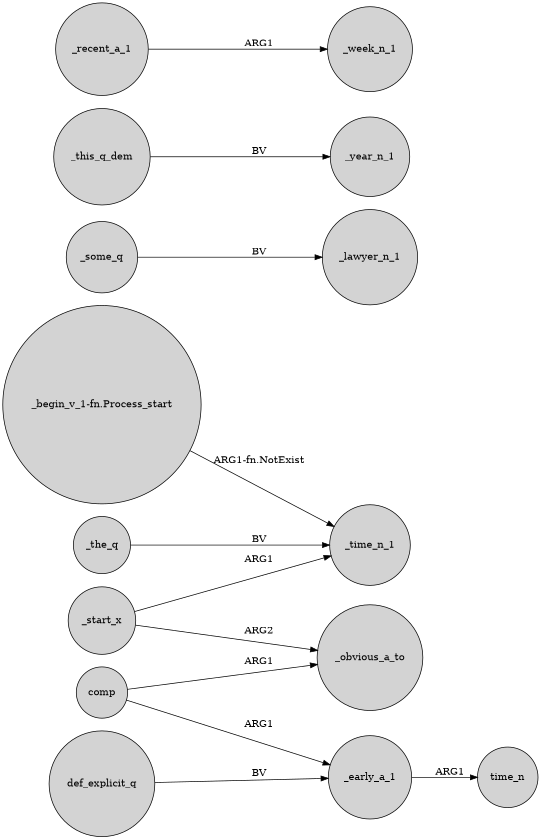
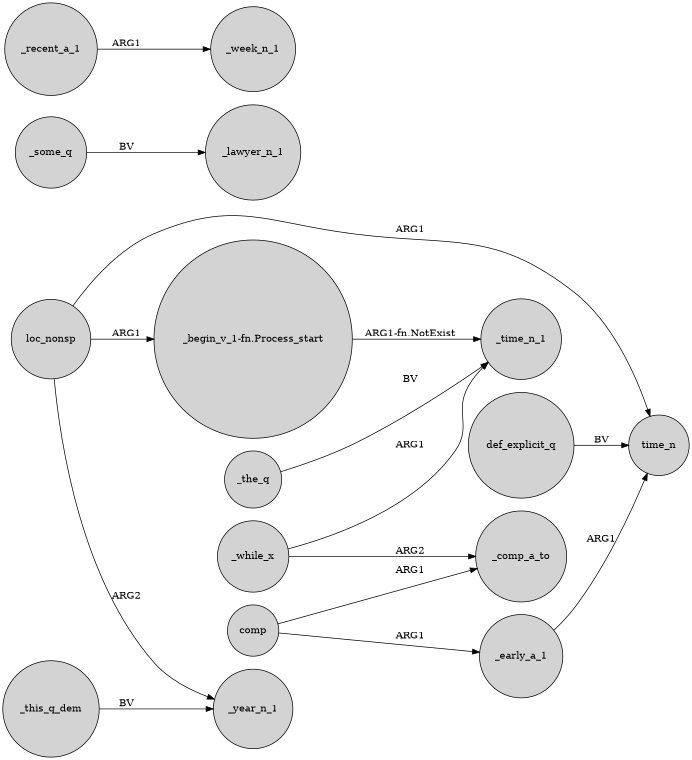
node "loc_nonsp": added
node "_start_x": label "_start_x" -> "_while_x"
node "_obvious_a_to": label "_obvious_a_to" -> "_comp_a_to"
edge "def_explicit_q" -> "_early_a_1": now "def_explicit_q" -> "time_n"
